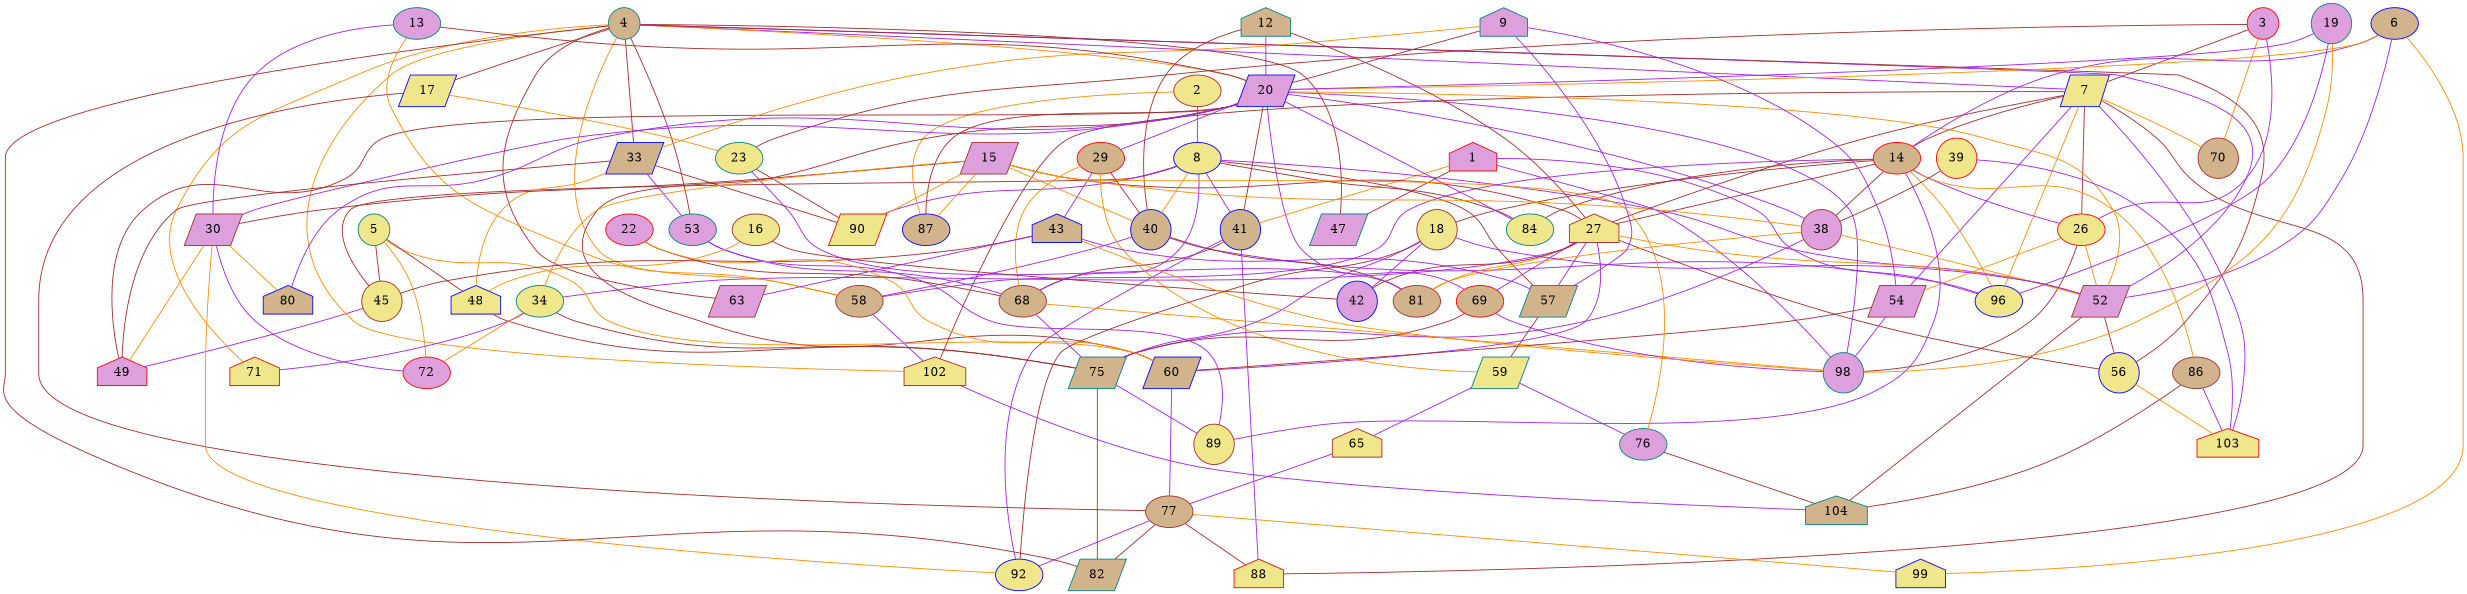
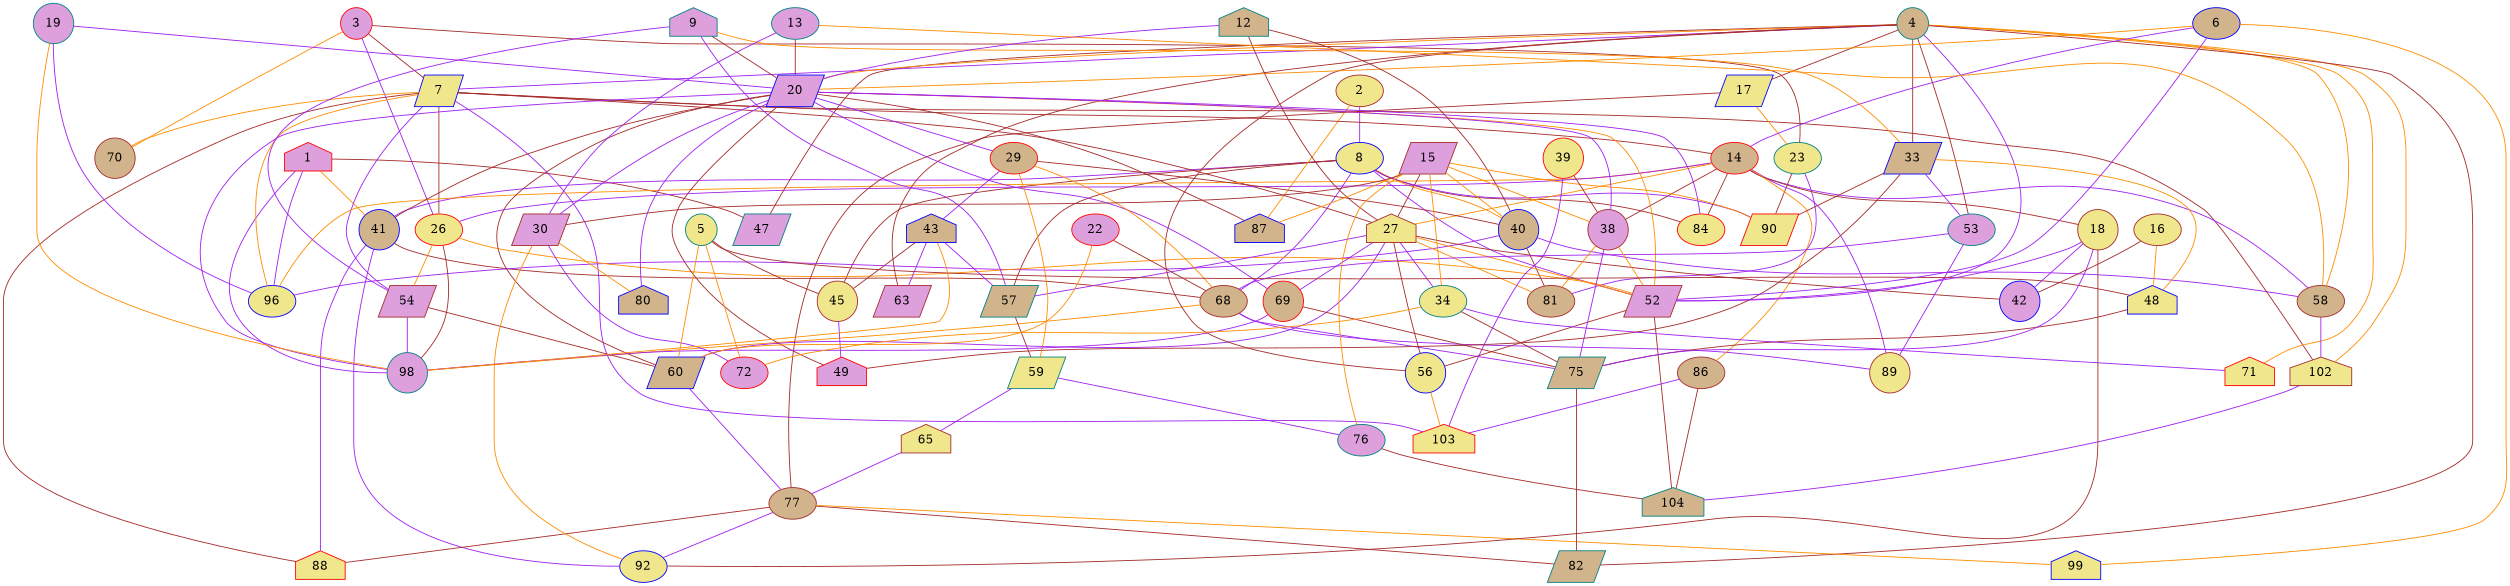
edge "14" -- "27": color brown -> darkorange
node "87": shape ellipse -> house
node "84": color teal -> red
node "69": shape ellipse -> circle
edge "30" -- "49": removed
edge "75" -- "89": now "68" -- "89"
